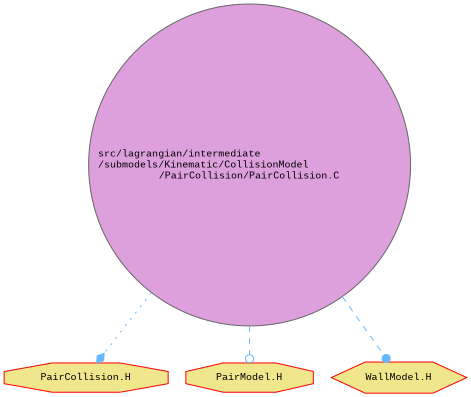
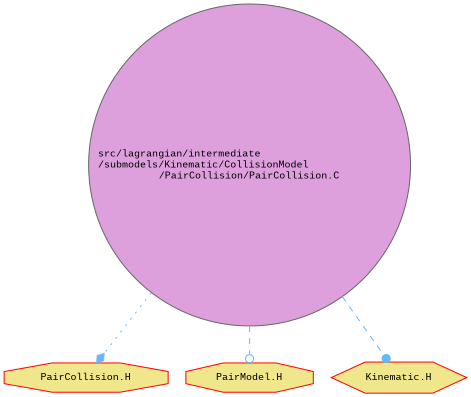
node "WallModel.H": label "WallModel.H" -> "Kinematic.H"
